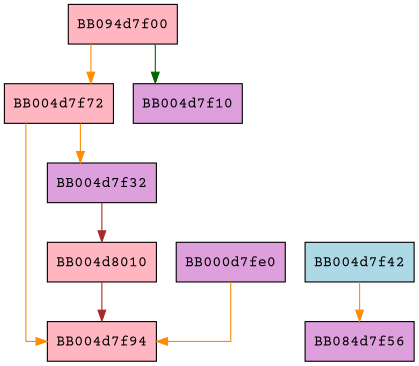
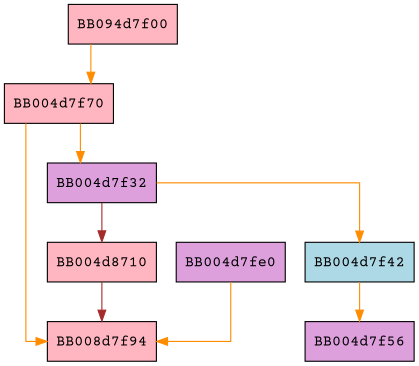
node "BB004d7f72": label "BB004d7f72" -> "BB004d7f70"
node "BB004d7f10": removed
edge "BB004d7f32" -> "BB004d7f42": added
node "BB004d8010": label "BB004d8010" -> "BB004d8710"
node "BB000d7fe0": label "BB000d7fe0" -> "BB004d7fe0"
node "BB004d7f94": label "BB004d7f94" -> "BB008d7f94"
node "BB084d7f56": label "BB084d7f56" -> "BB004d7f56"
